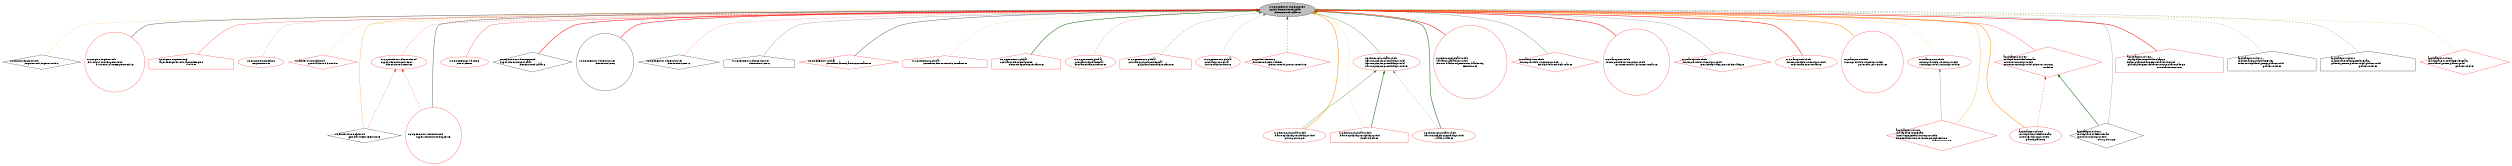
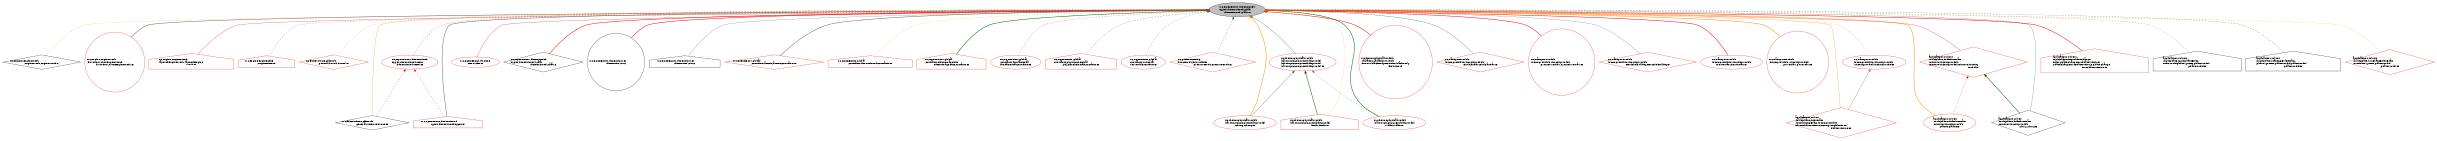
node "src/engine/engineTime /engineTime.H": shape ellipse -> house
node "src/OpenFOAM/dimensionSet /dimensionSetIO.C": removed
node "src/OpenFOAM/dimensioned Types/dimensionedTypes.H": shape circle -> house
